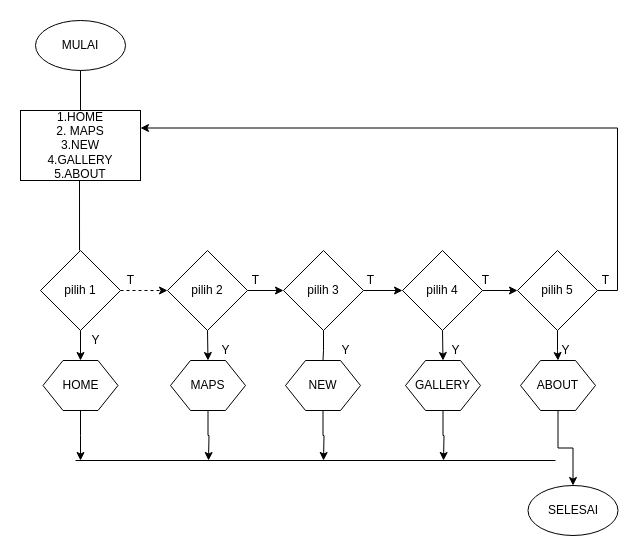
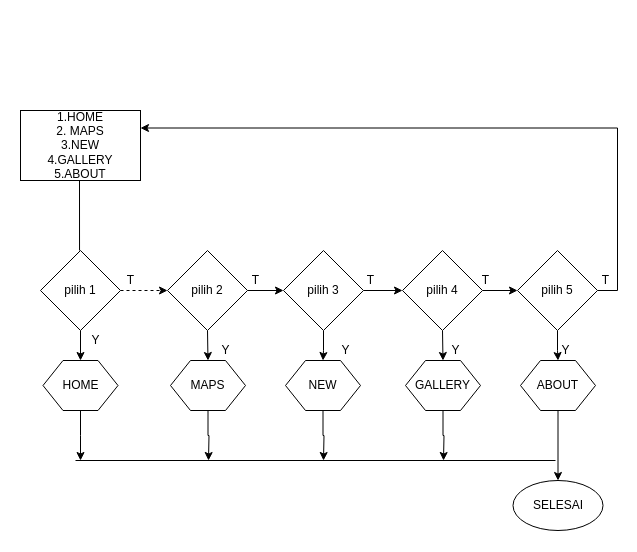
node "MULAI": removed
edge "MULAI" -- "1.HOME 2. MAPS 3.NEW 4.GALLERY 5.ABOUT": removed
edge "pilih 3" -- "NEW": arrowhead none -> classic
node "SELESAI": moved (573, 511) -> (558, 506)
